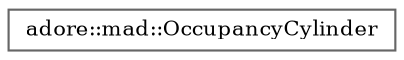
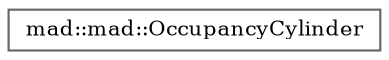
node "adore::mad::OccupancyCylinder": label "adore::mad::OccupancyCylinder" -> "mad::mad::OccupancyCylinder"
